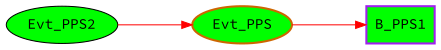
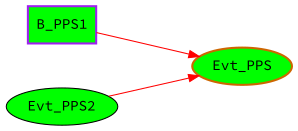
edge "Evt_PPS" -> "B_PPS1": reversed
